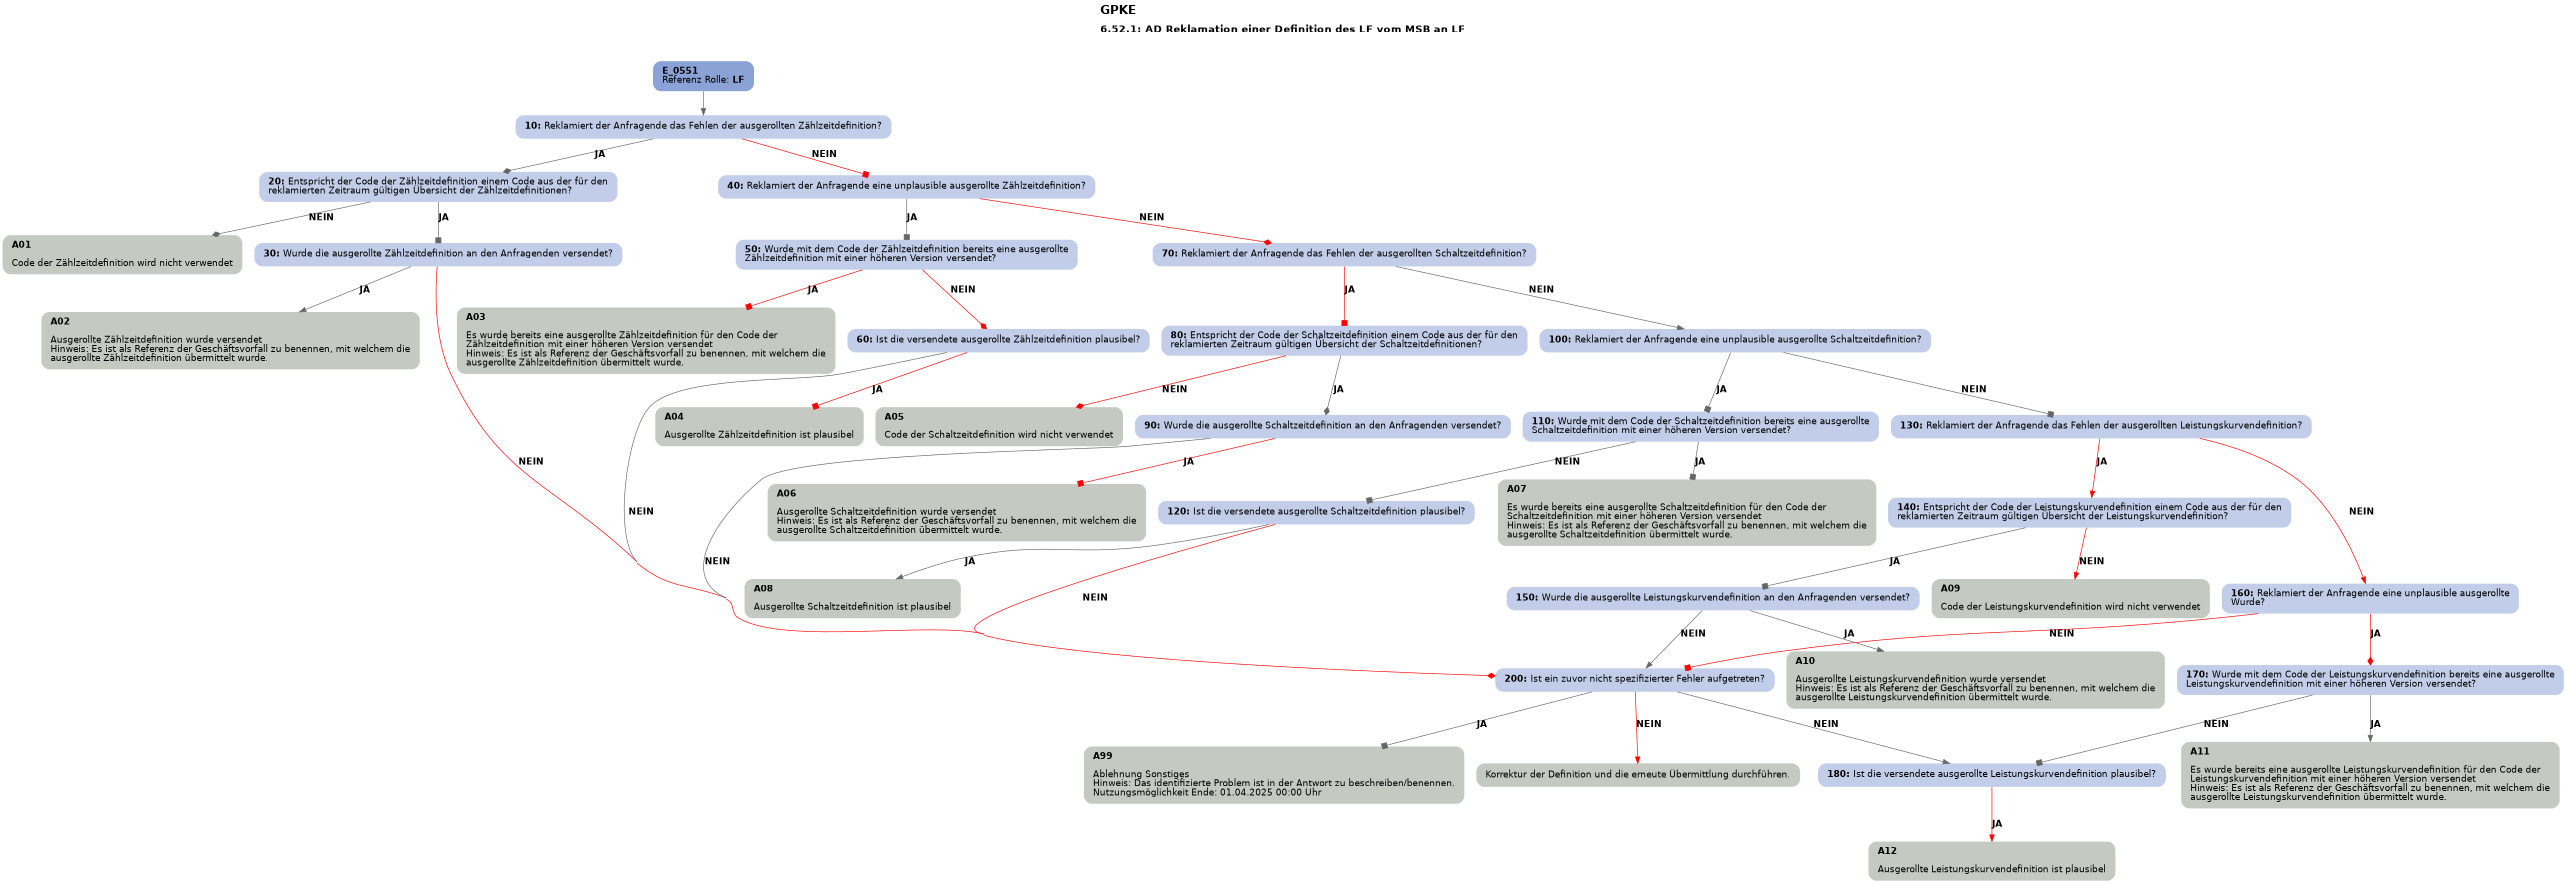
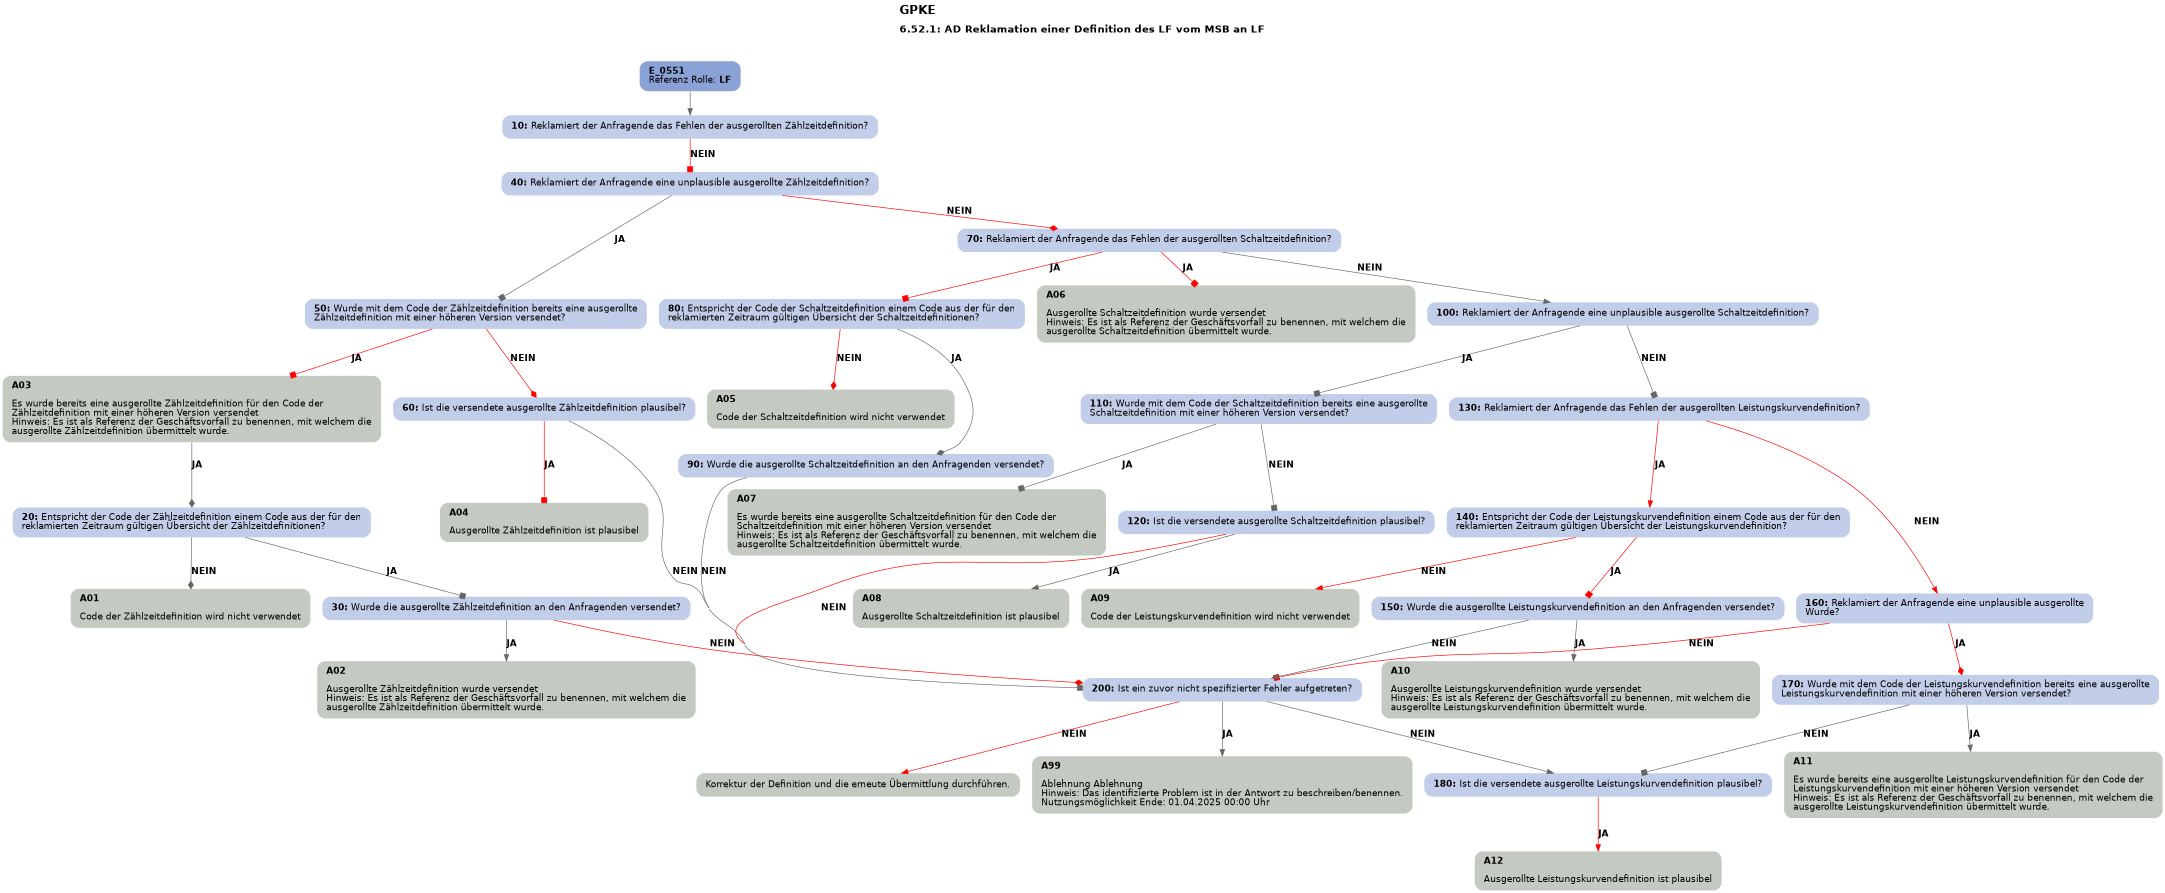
edge "10:" -> "20:": now "A03" -> "20:"
edge "90:" -> "A06": now "70:" -> "A06"
edge "140:" -> "150:": color gray40 -> red
edge "200:" -> "A99": arrowhead box -> normal
node "A99": text "Ablehnung Sonstiges" -> "Ablehnung Ablehnung"
